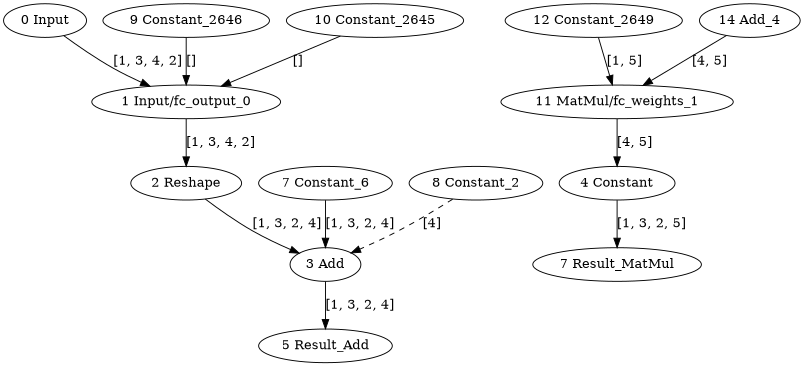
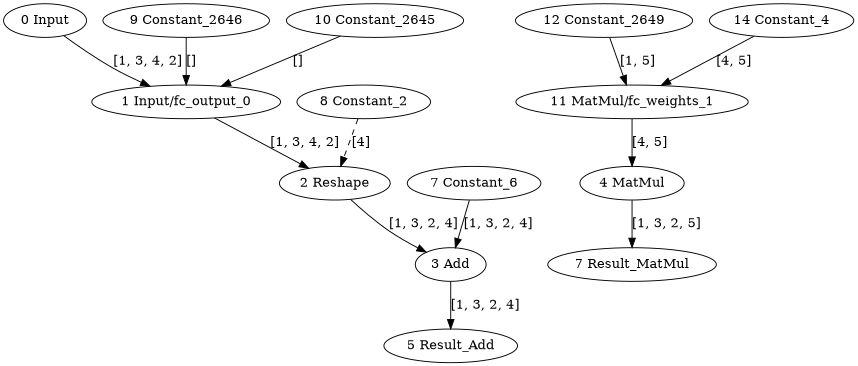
node "14 Add_4": label "14 Add_4" -> "14 Constant_4"
node "4 Constant": label "4 Constant" -> "4 MatMul"
edge "8 Constant_2" -> "3 Add": now "8 Constant_2" -> "2 Reshape"
